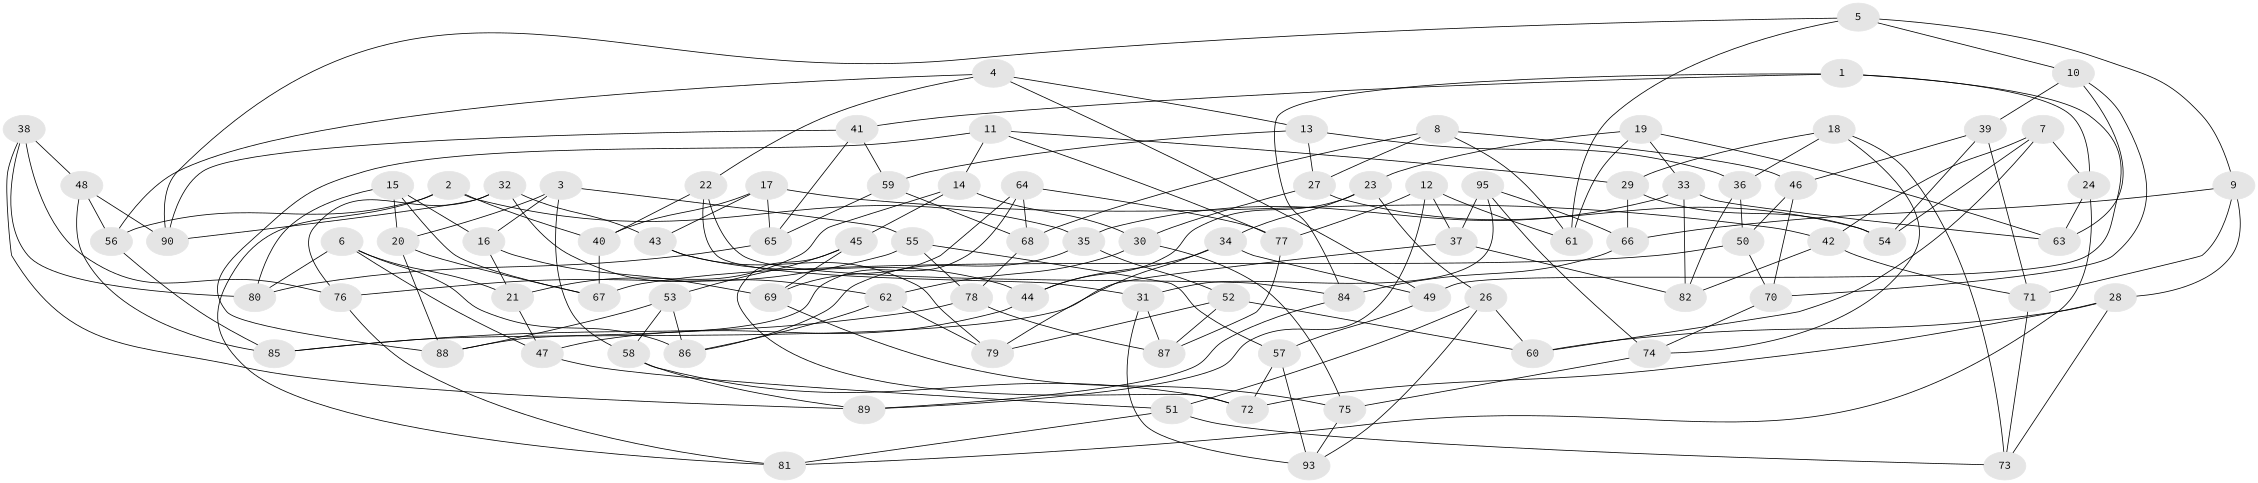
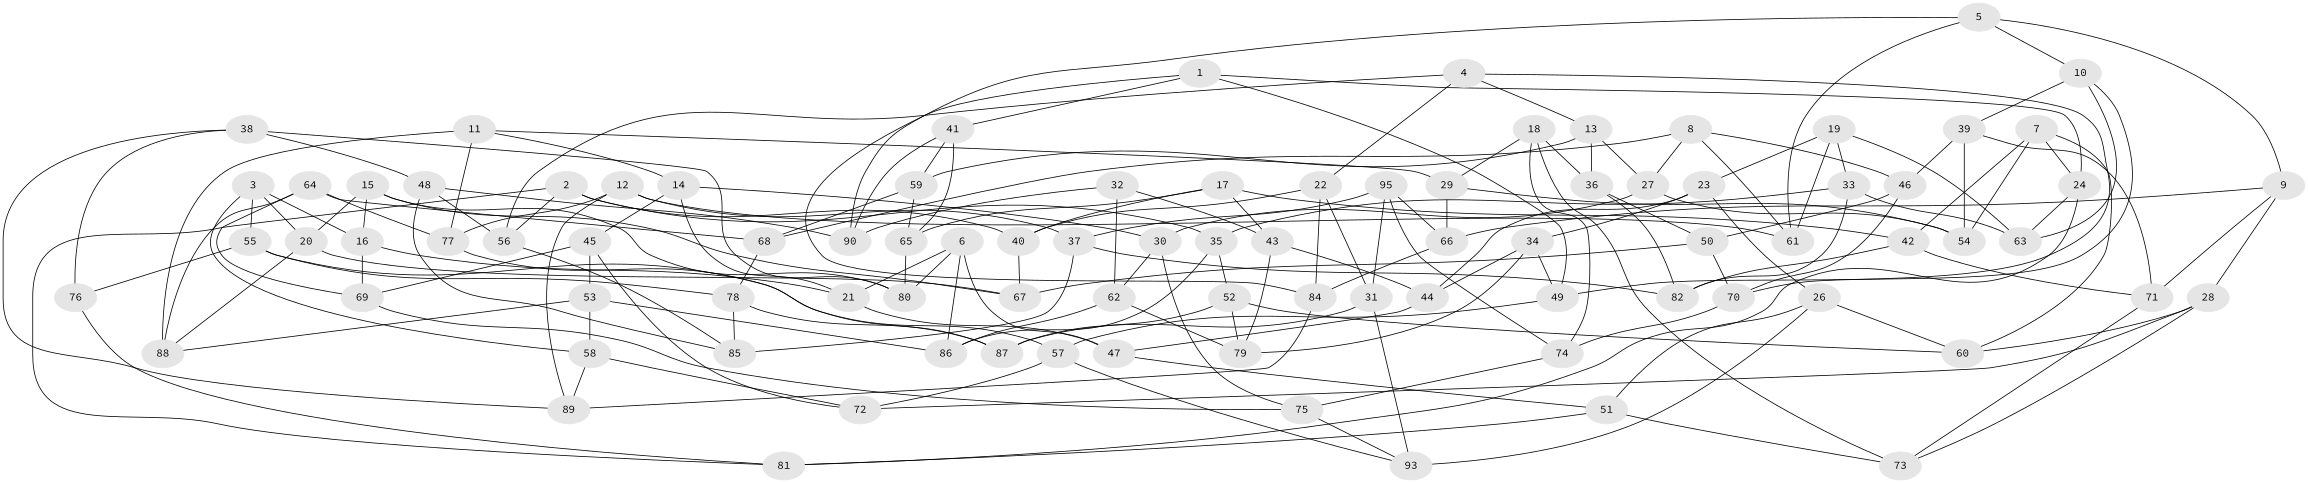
edge "32" -- "76": removed
